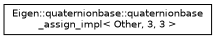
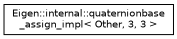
node "Eigen::quaternionbase::quaternionbase _assign_impl< Other, 3, 3 >": label "Eigen::quaternionbase::quaternionbase _assign_impl< Other, 3, 3 >" -> "Eigen::internal::quaternionbase _assign_impl< Other, 3, 3 >"
